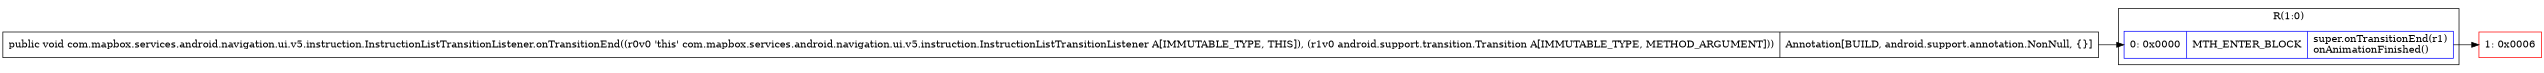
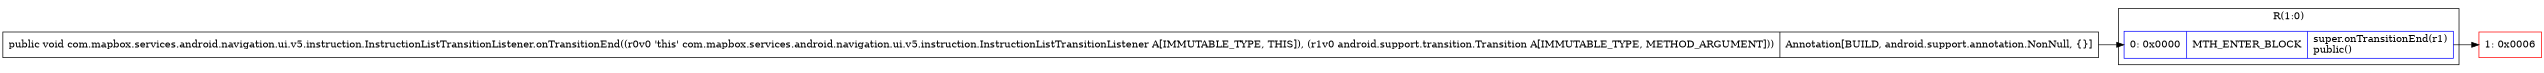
node "0: 0x0000": text "onAnimationFinished()" -> "public()"
